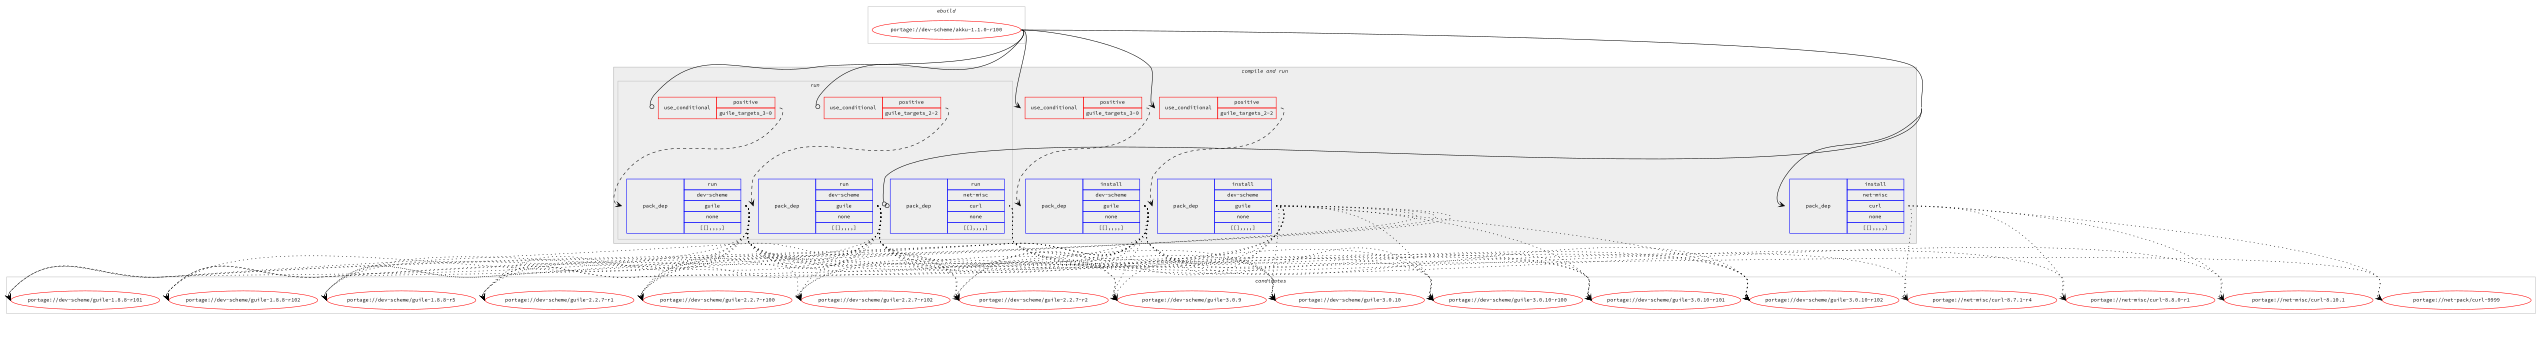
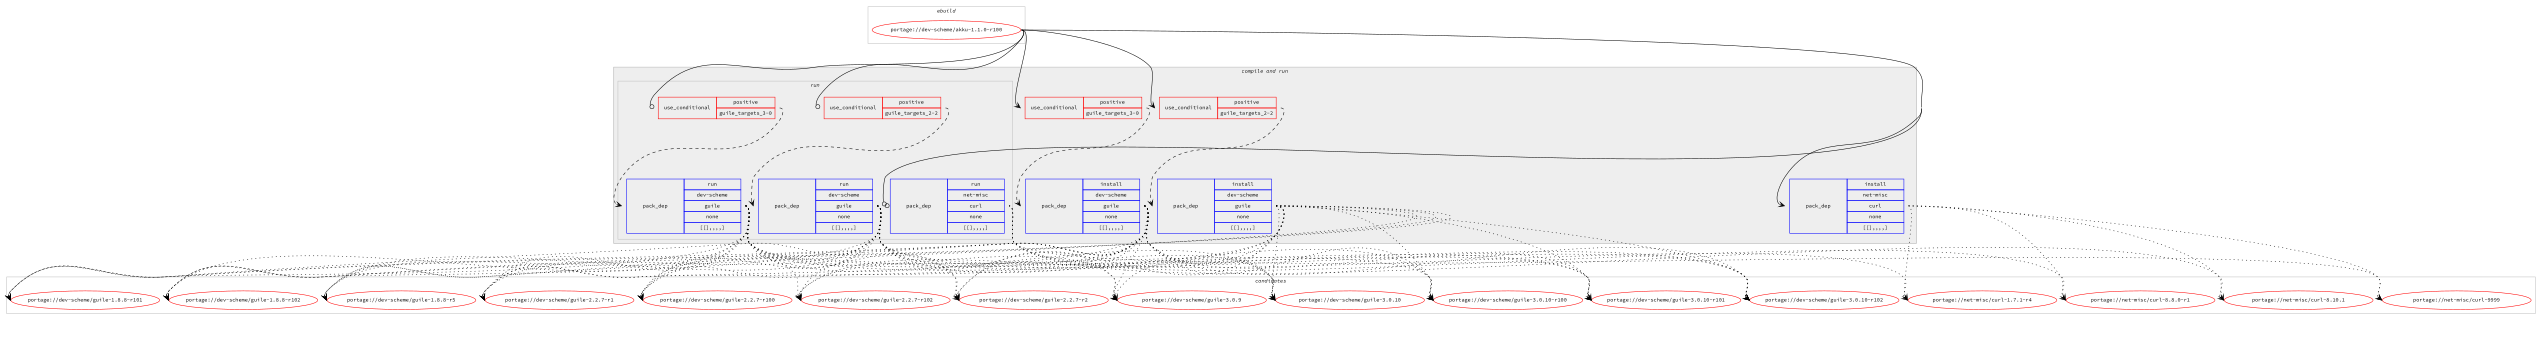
node "portage://net-misc/curl-8.7.1-r4": label "portage://net-misc/curl-8.7.1-r4" -> "portage://net-misc/curl-1.7.1-r4"
node "portage://net-pack/curl-9999": label "portage://net-pack/curl-9999" -> "portage://net-misc/curl-9999"
